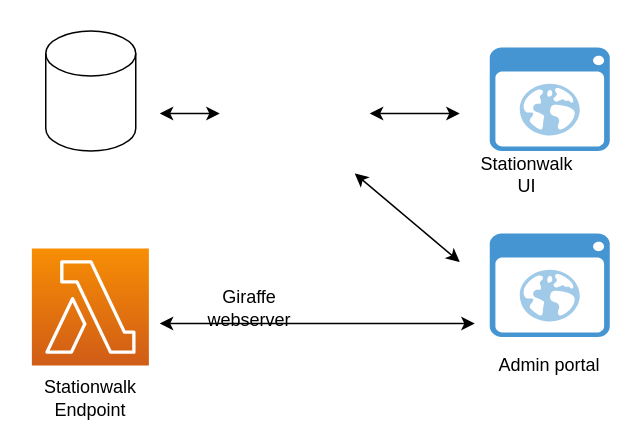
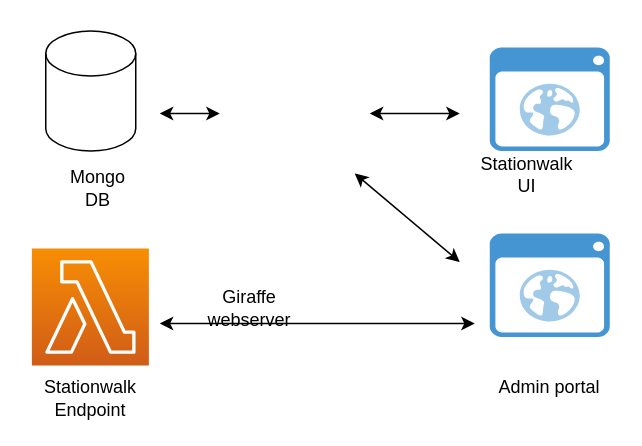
node "Mongo DB": added
node "Admin portal": moved (550, 376) -> (550, 398)
